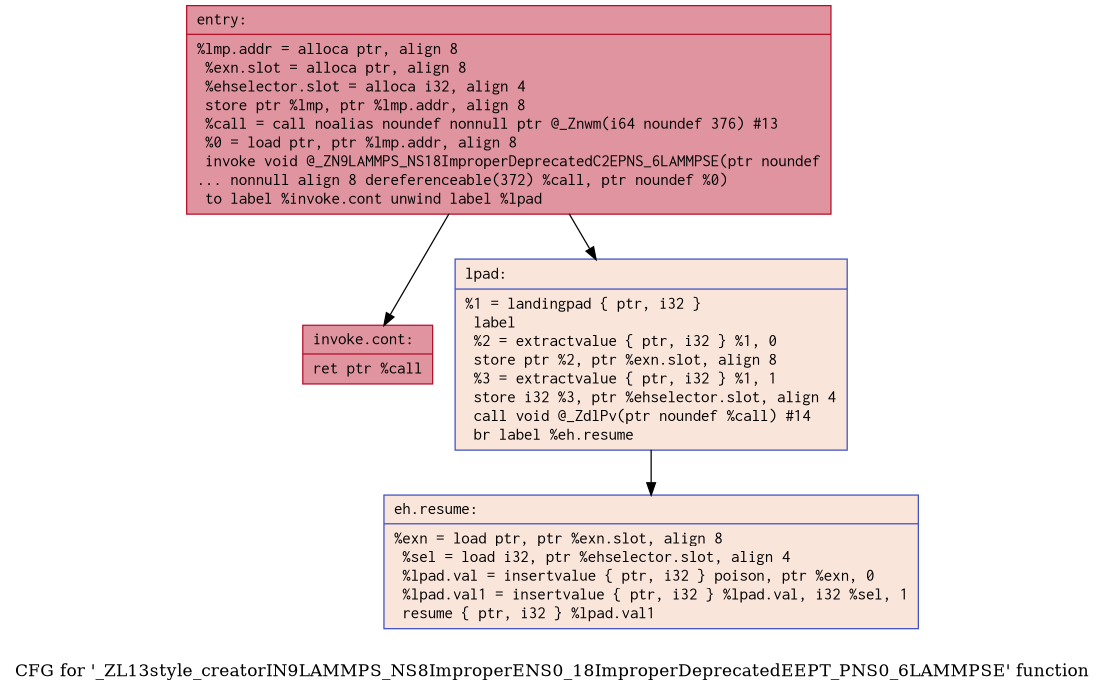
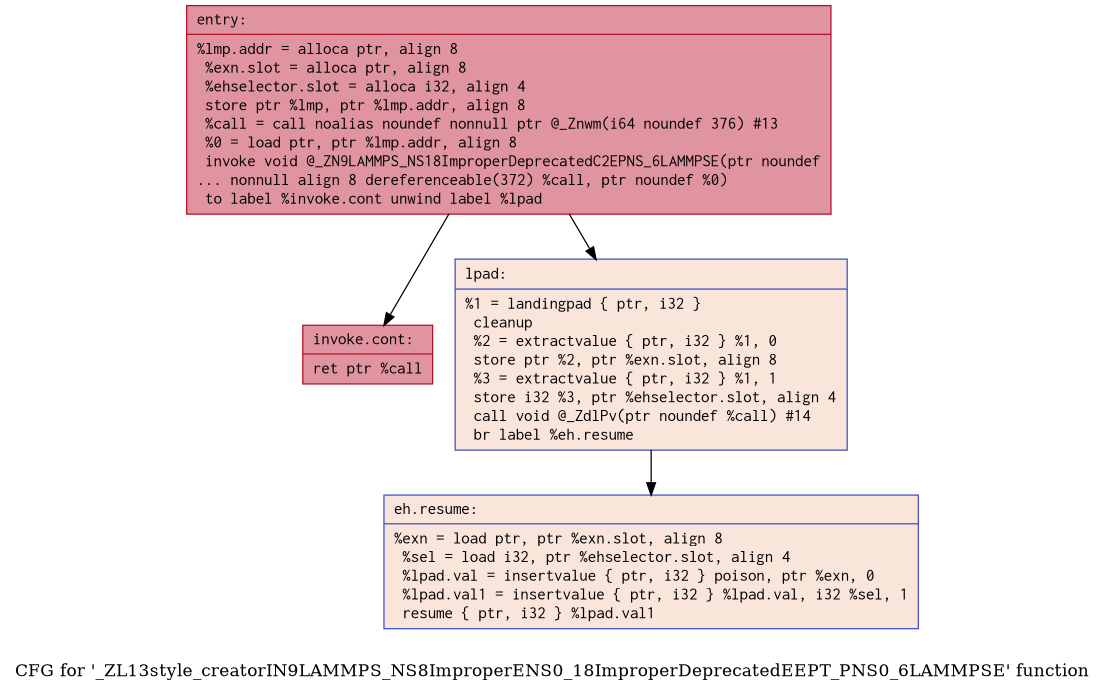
node "lpad:": text "label" -> "cleanup"
